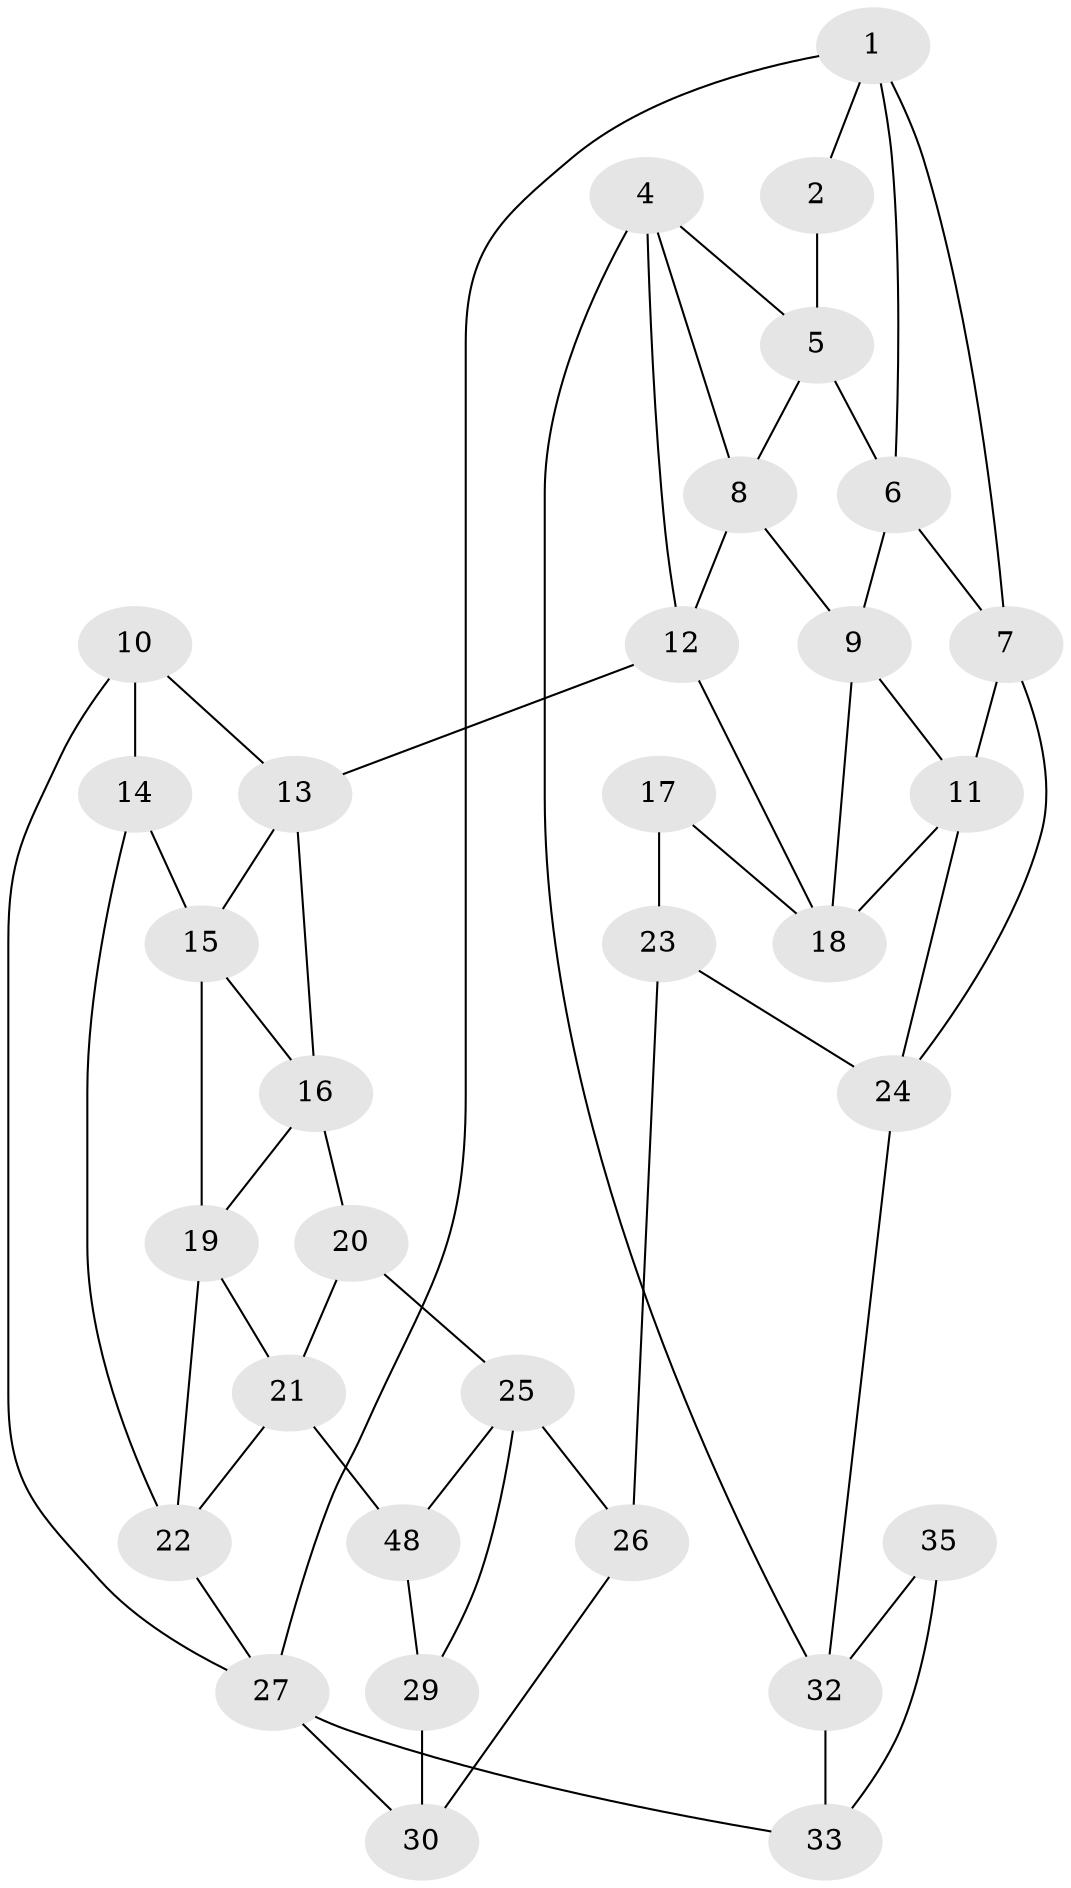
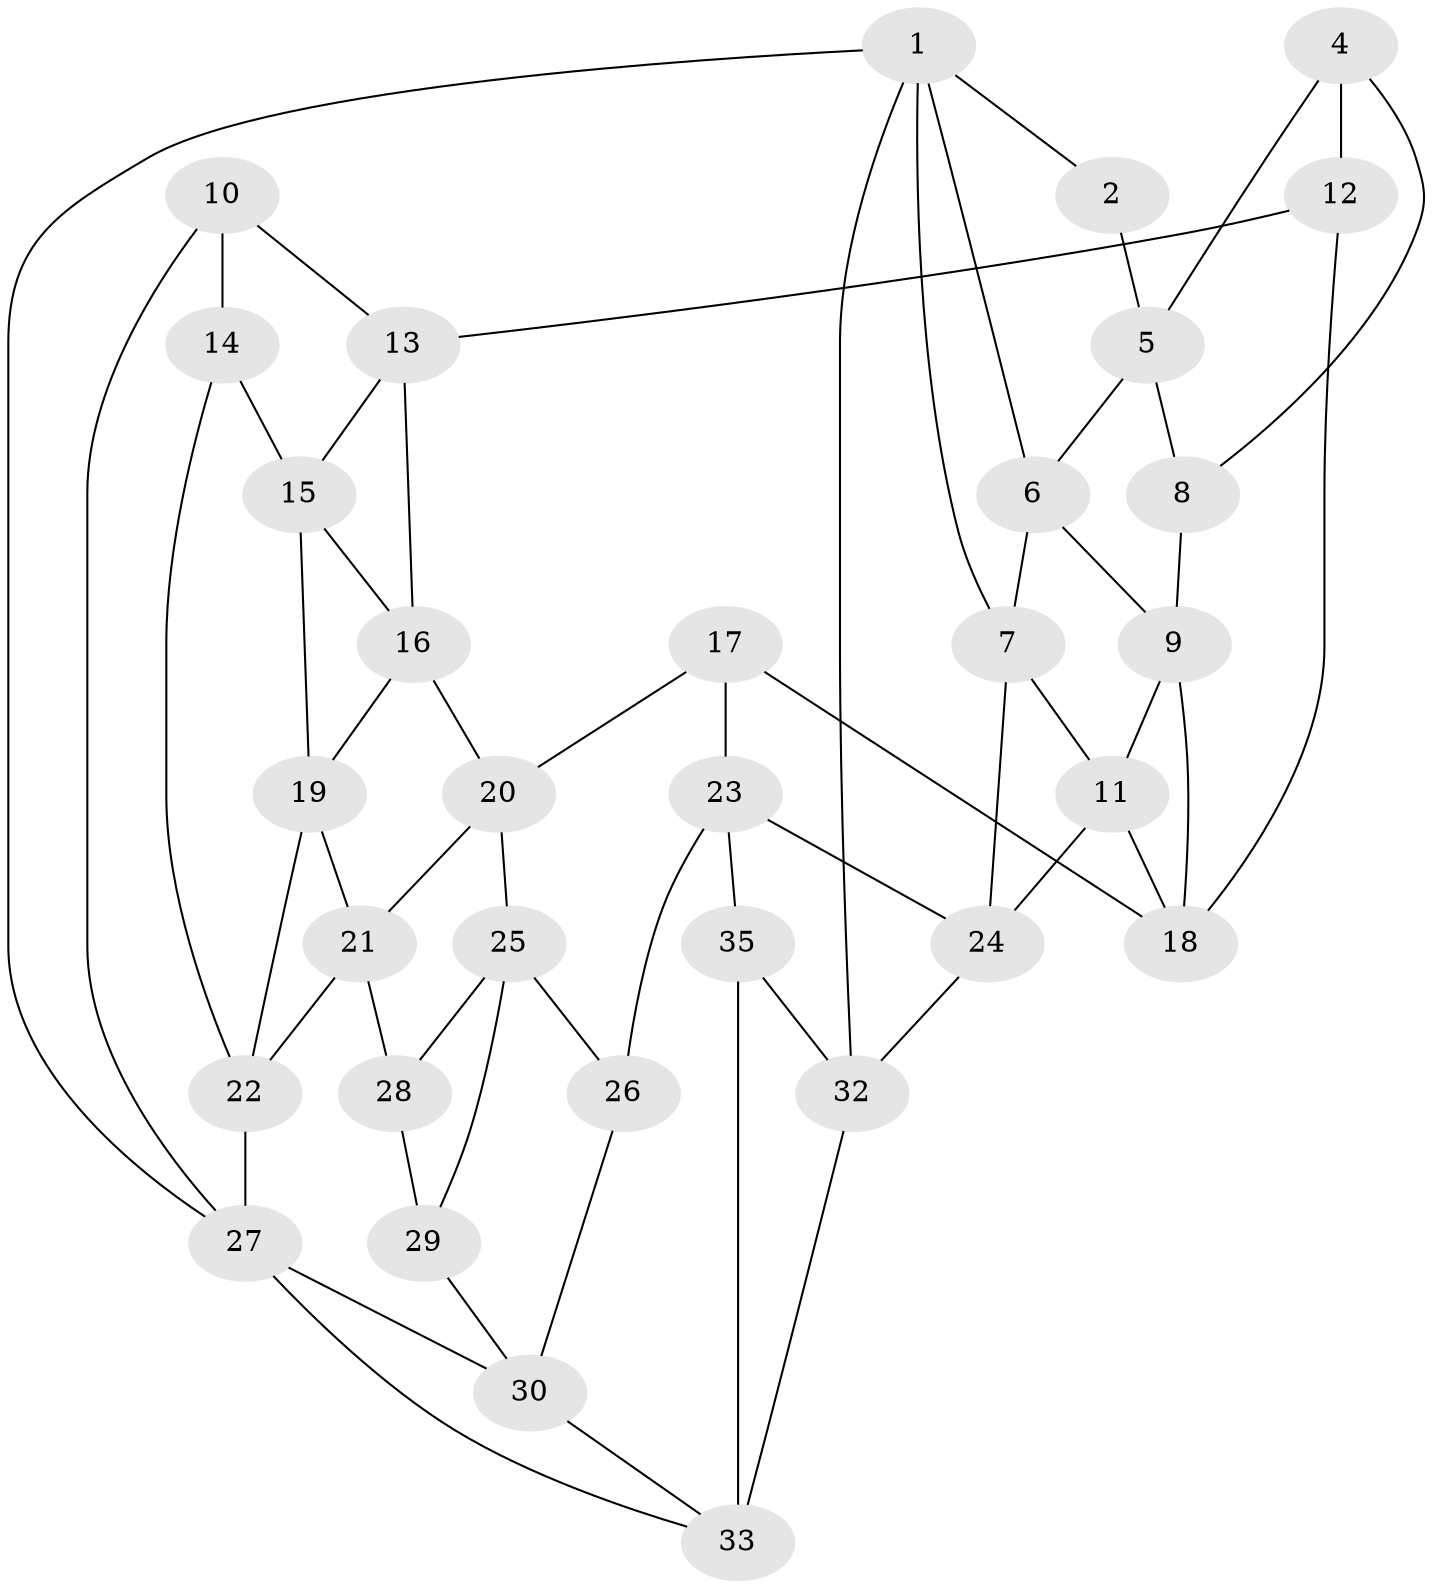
edge "8" -- "12": removed
edge "17" -- "20": added
edge "23" -- "35": added
edge "4" -- "32": now "1" -- "32"
edge "30" -- "33": added
node "48": label "48" -> "28"
